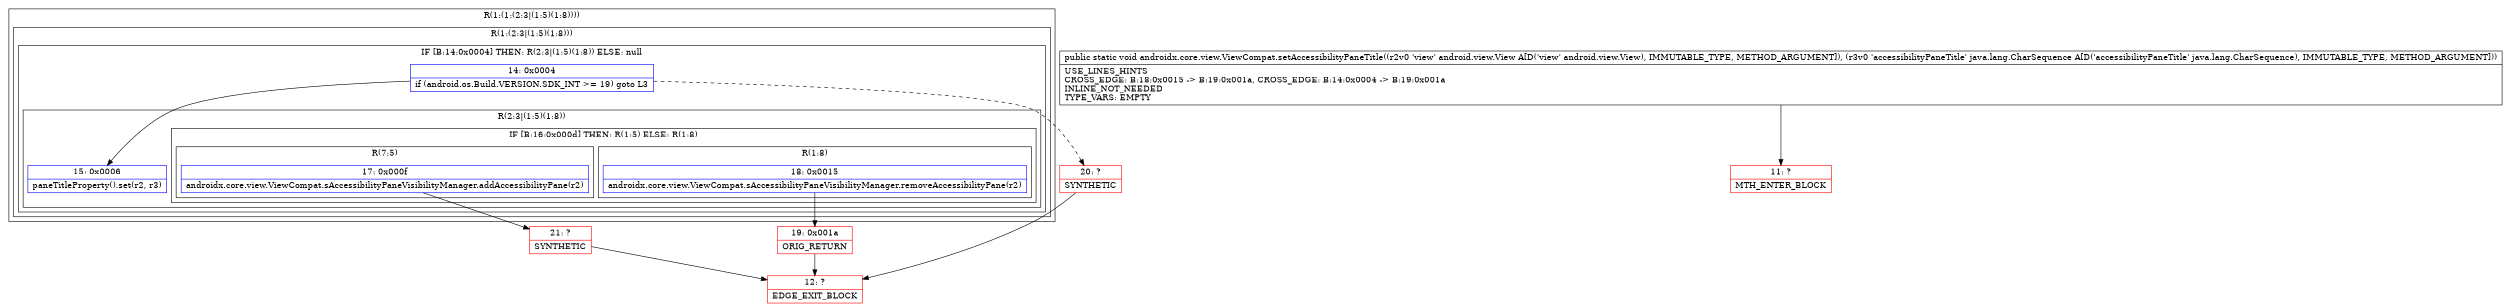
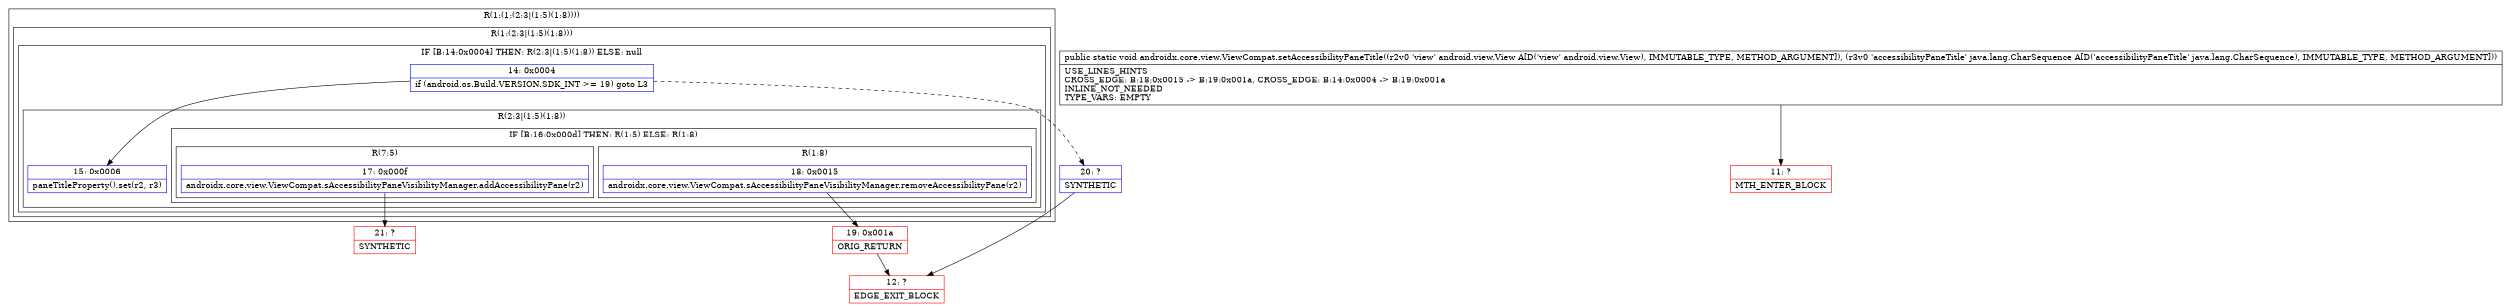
node "20: ?": color red -> blue
edge "21: ?" -> "12: ?": removed
